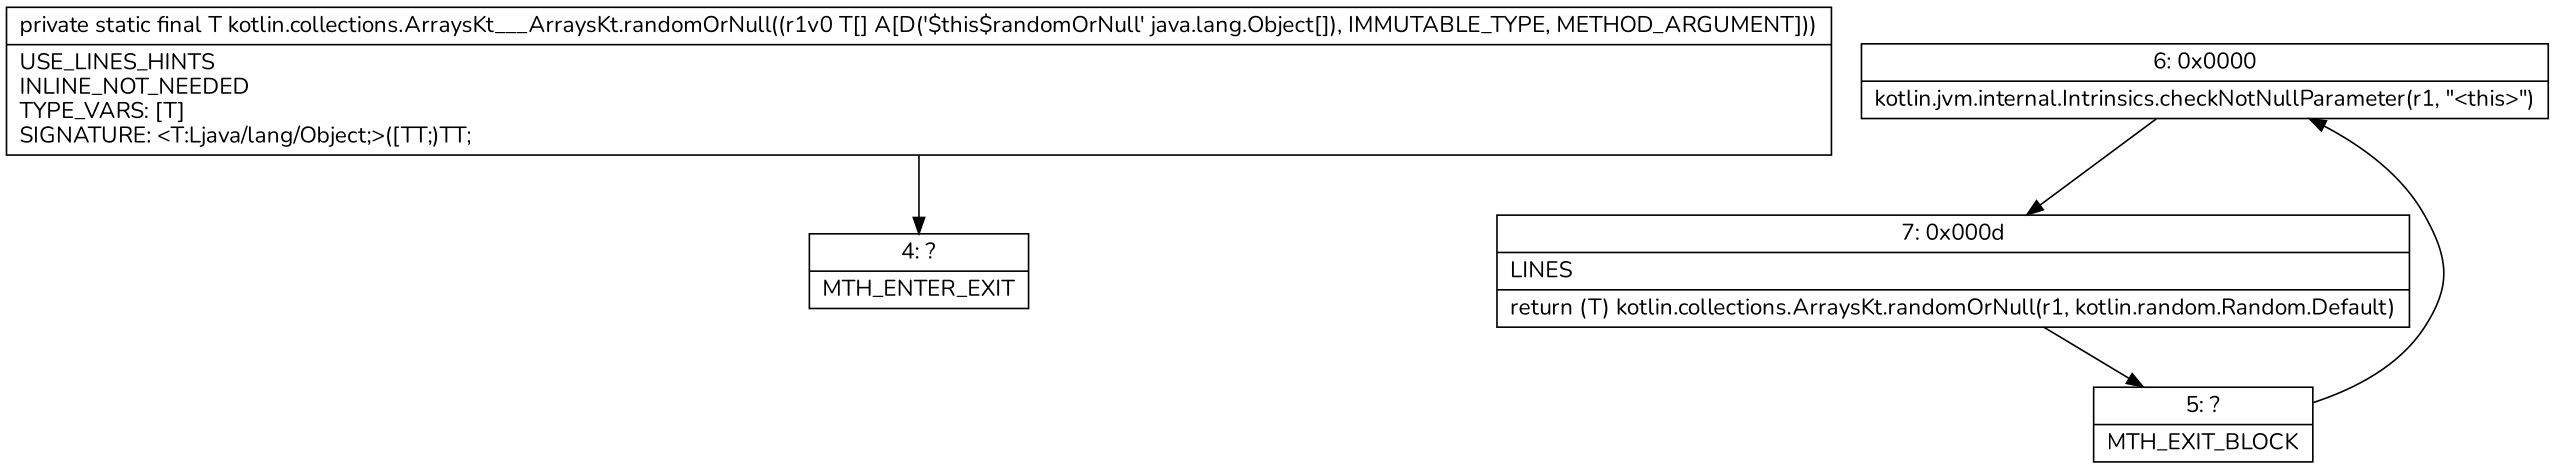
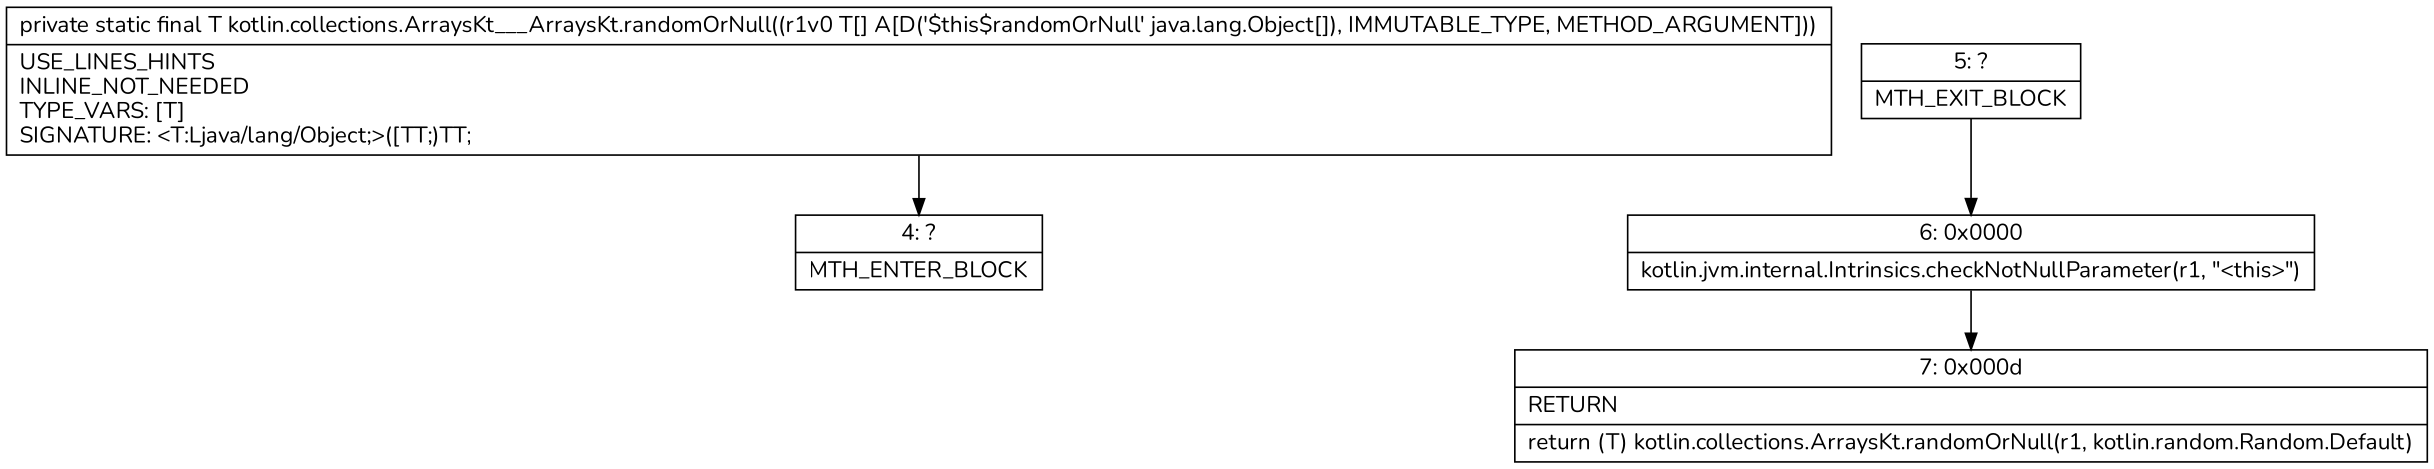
node "7: 0x000d": text "LINES" -> "RETURN"
node "4: ?": text "MTH_ENTER_EXIT" -> "MTH_ENTER_BLOCK"
edge "7: 0x000d" -> "5: ?": removed
